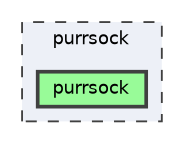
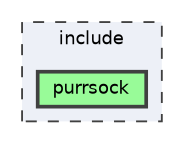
cluster "purrsock": label "purrsock" -> "include"
